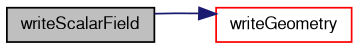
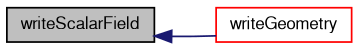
edge "writeScalarField" -> "writeGeometry": reversed
